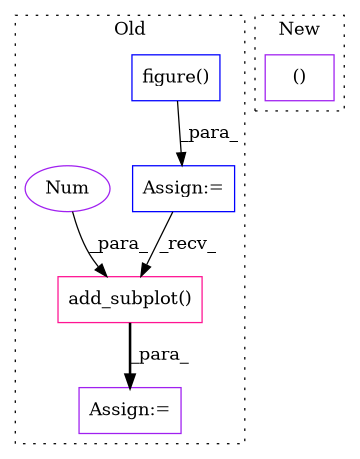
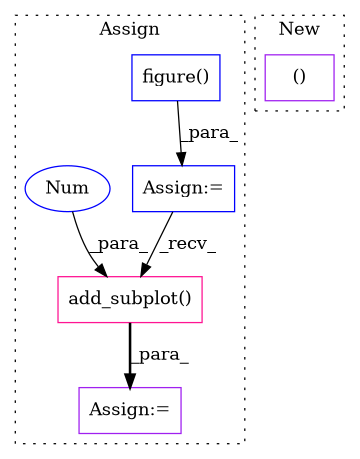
cluster "Old": label "Old" -> "Assign"
node "Num": color purple -> blue
